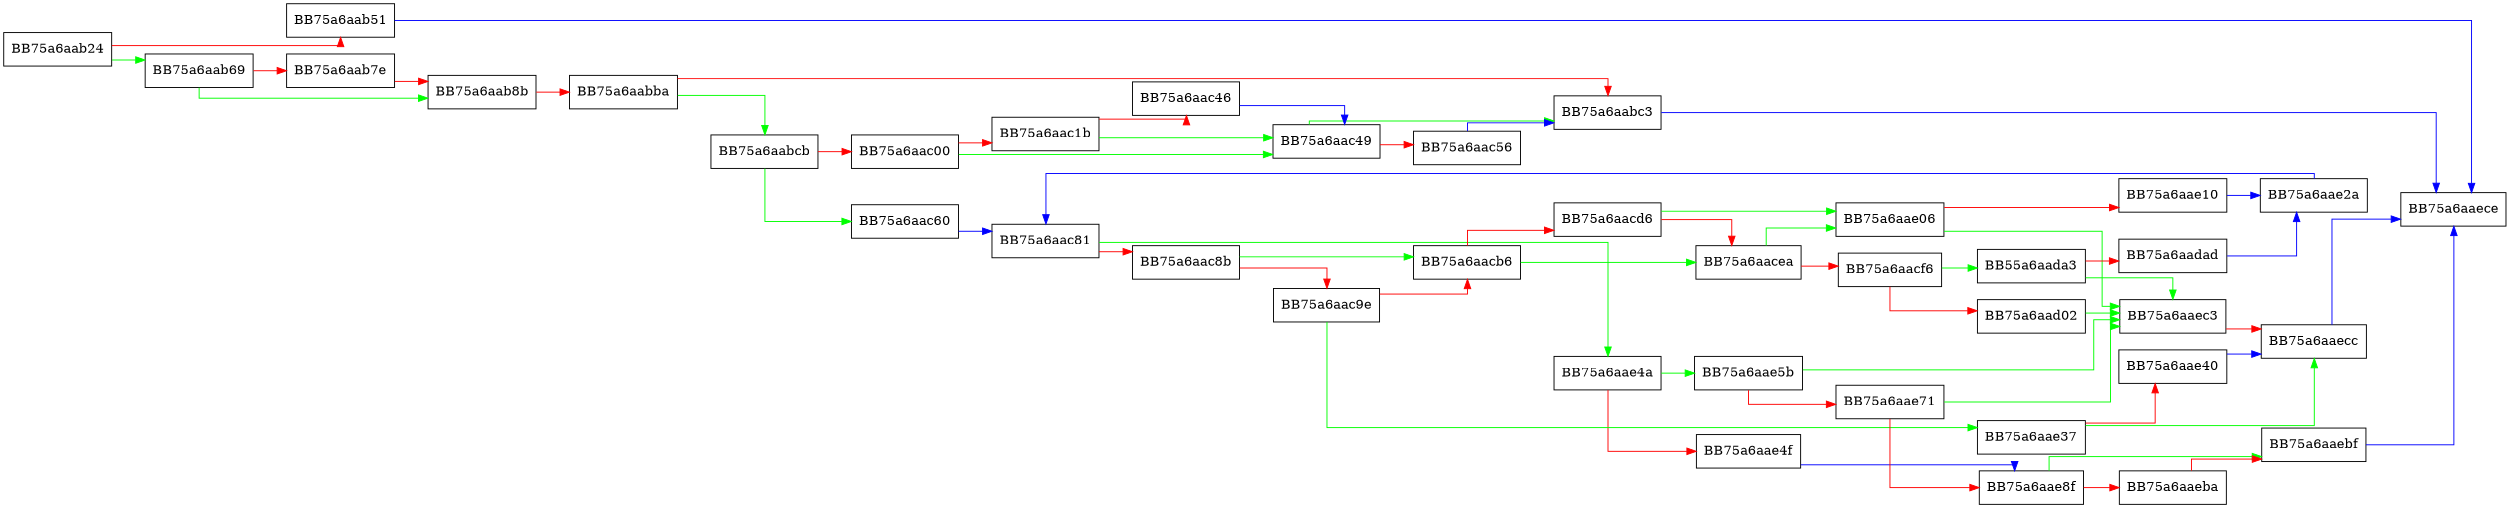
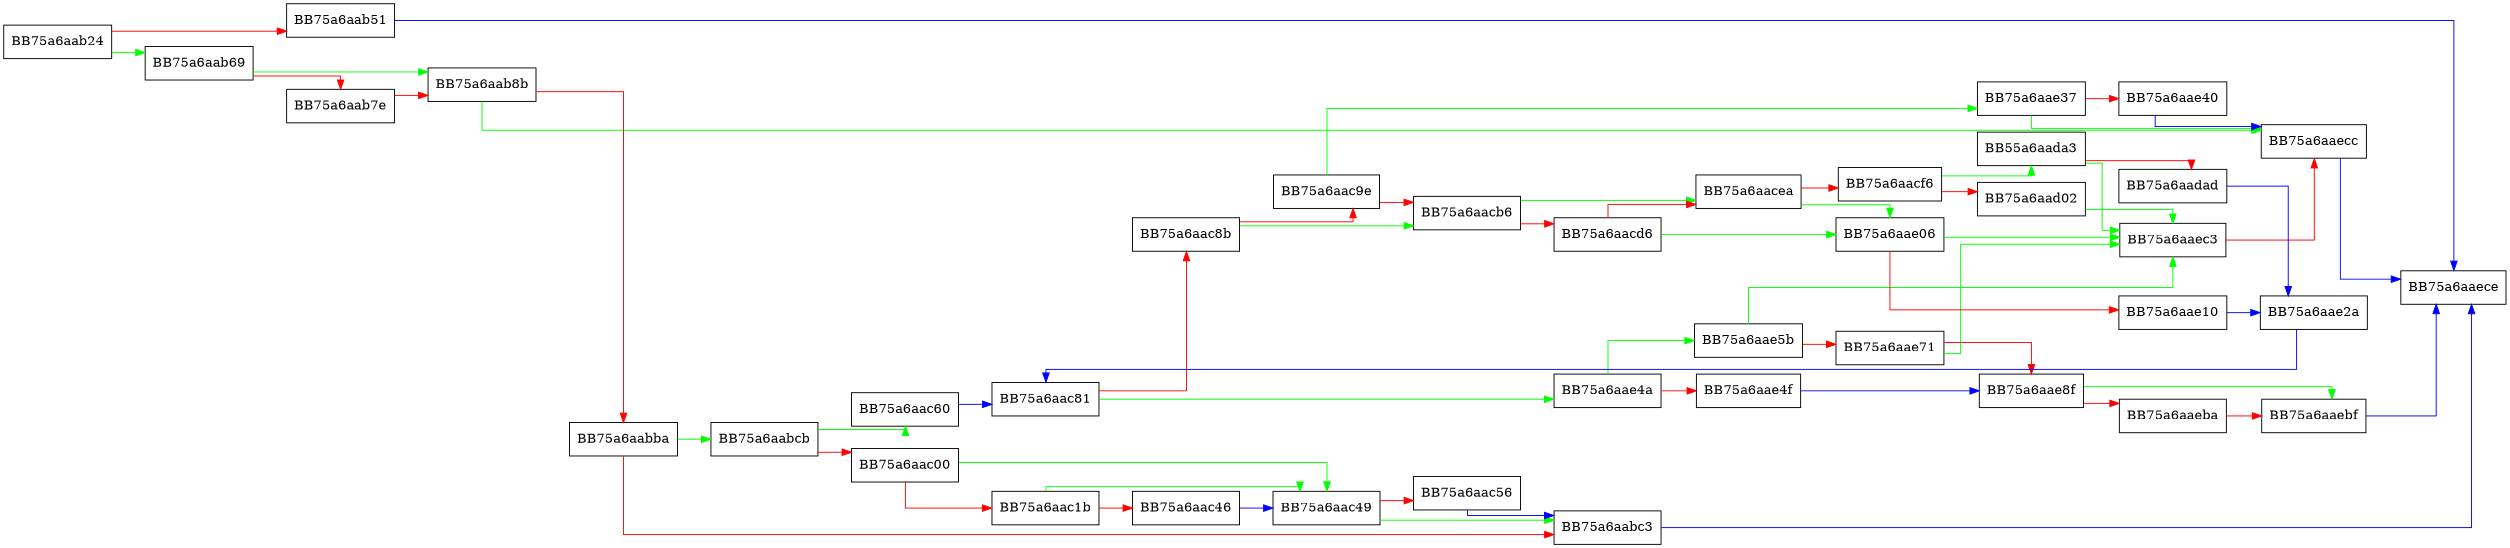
edge "BB75a6aab8b" -> "BB75a6aaecc": added
